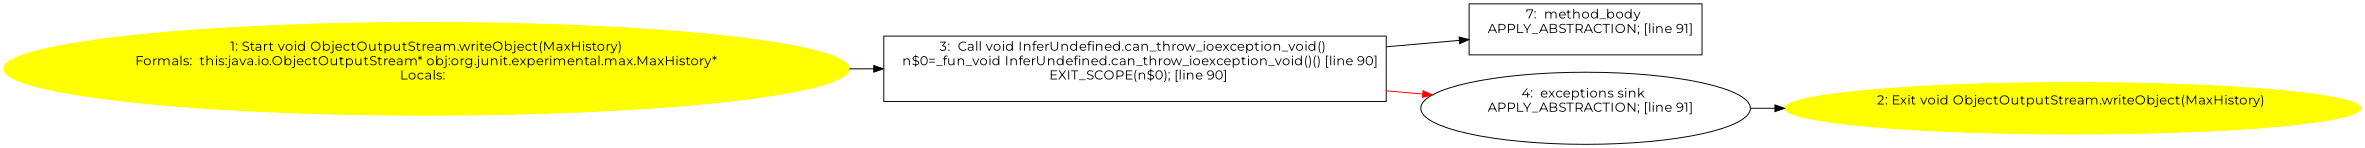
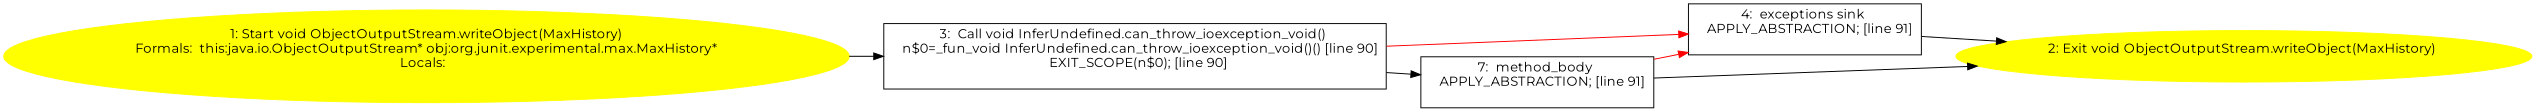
edge "7:  method_body APPLY_ABSTRACTION; [line 91]" -> "4:  exceptions sink APPLY_ABSTRACTION; [line 91]": added
edge "7:  method_body APPLY_ABSTRACTION; [line 91]" -> "2: Exit void ObjectOutputStream.writeObject(MaxHistory)": added
node "4:  exceptions sink APPLY_ABSTRACTION; [line 91]": shape ellipse -> box
